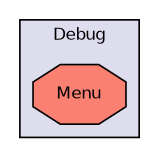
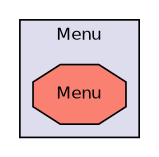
cluster "Debug": label "Debug" -> "Menu"
